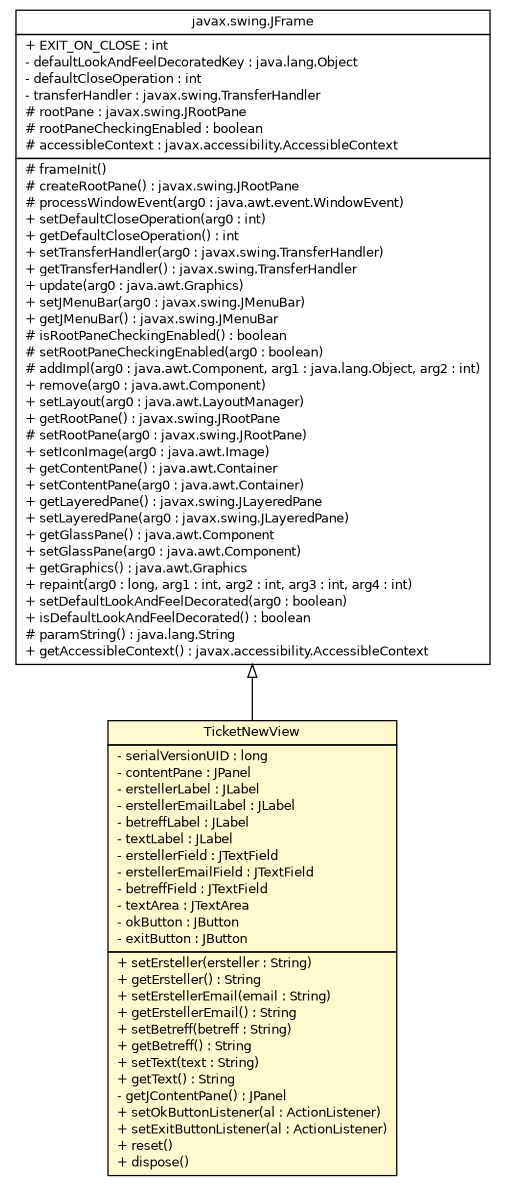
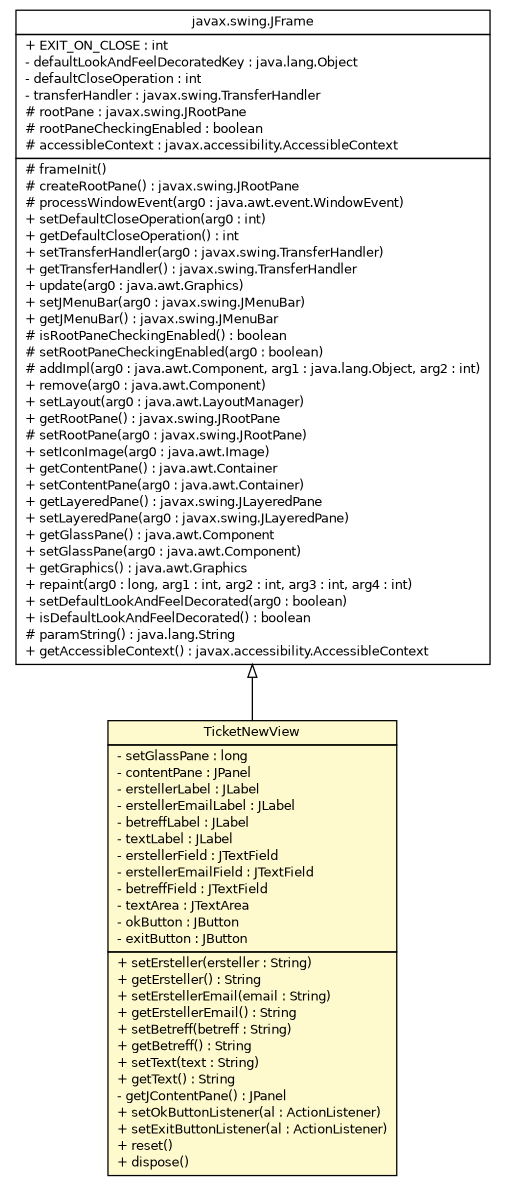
node "TicketNewView": text "- serialVersionUID : long" -> "- setGlassPane : long"
